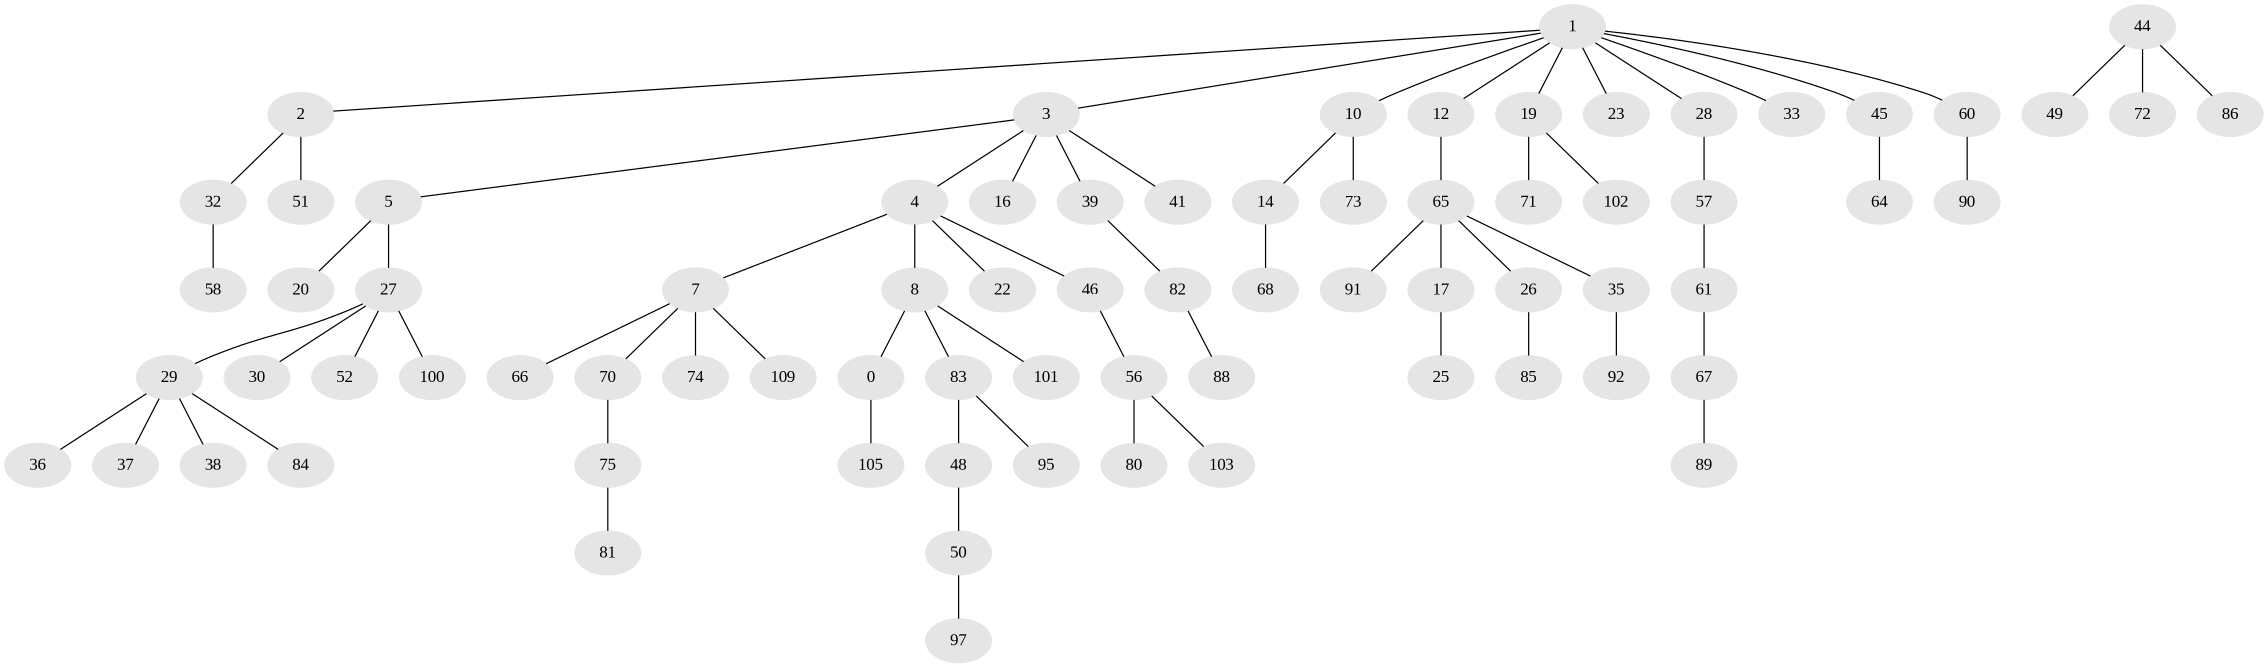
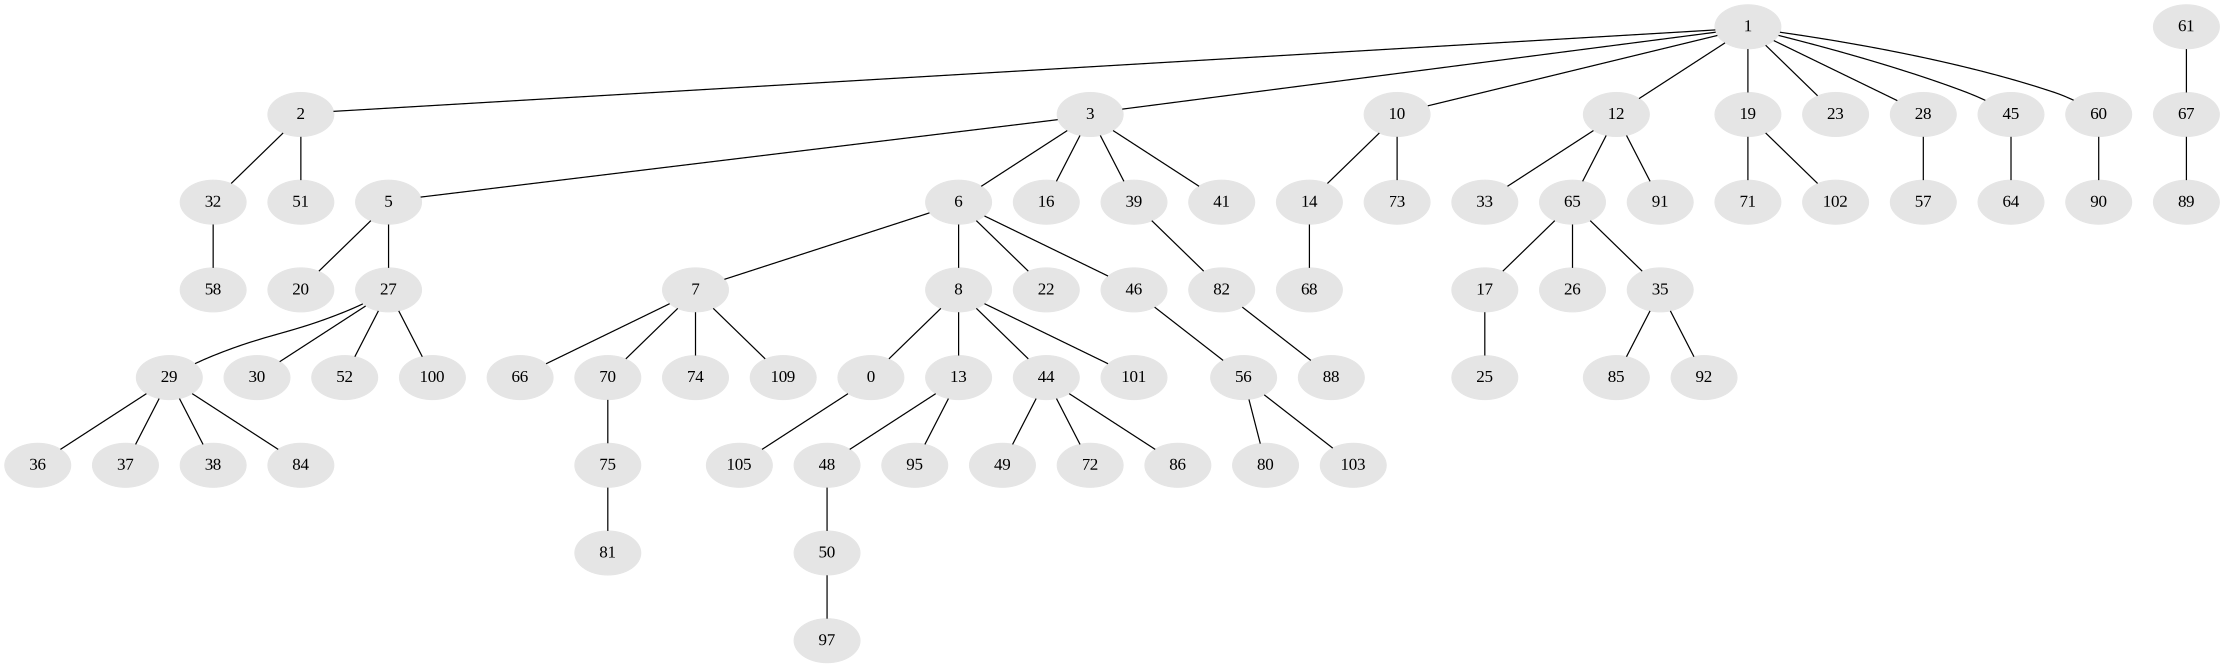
edge "1" -- "33": now "12" -- "33"
node "4": label "4" -> "6"
edge "65" -- "91": now "12" -- "91"
edge "57" -- "61": removed
edge "8" -- "44": added
edge "26" -- "85": now "35" -- "85"
node "83": label "83" -> "13"
